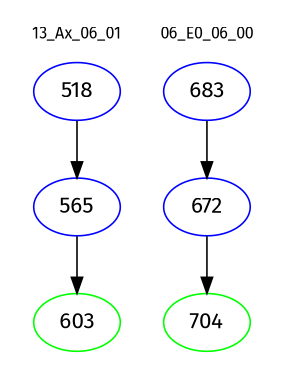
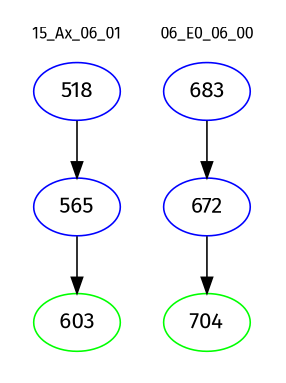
cluster "13_Ax_06_01": label "13_Ax_06_01" -> "15_Ax_06_01"
